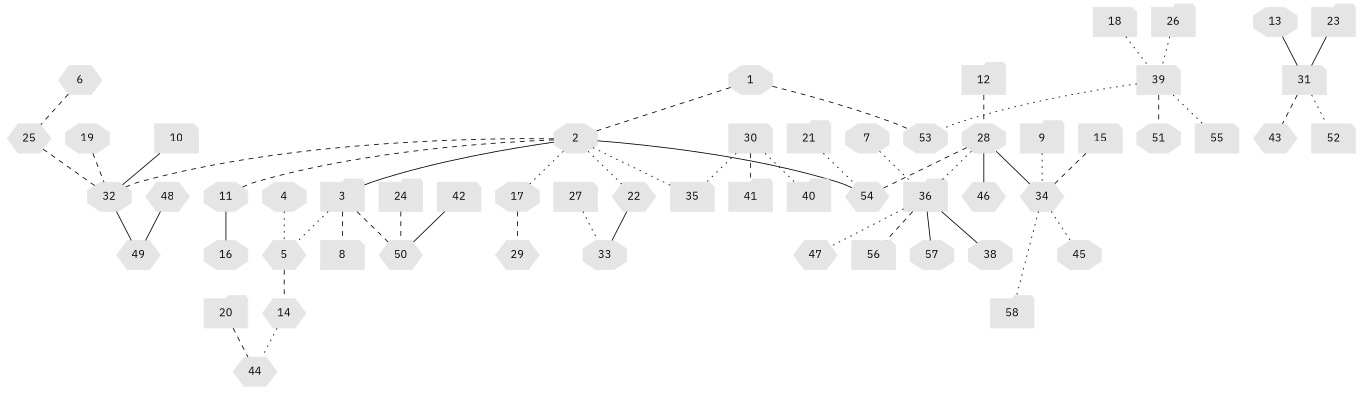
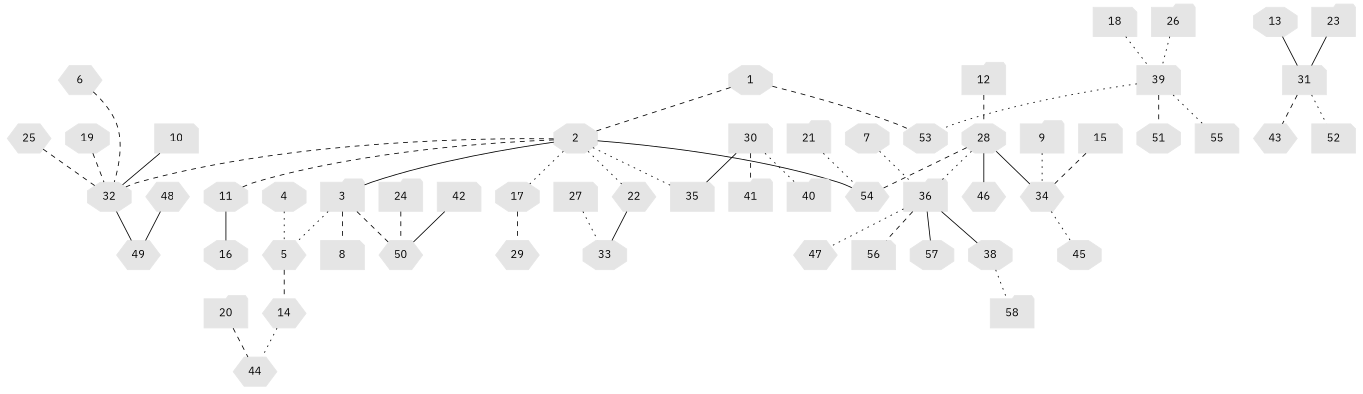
edge "6" -- "25": now "6" -- "32"
edge "30" -- "35": style dotted -> solid
edge "34" -- "58": now "38" -- "58"
